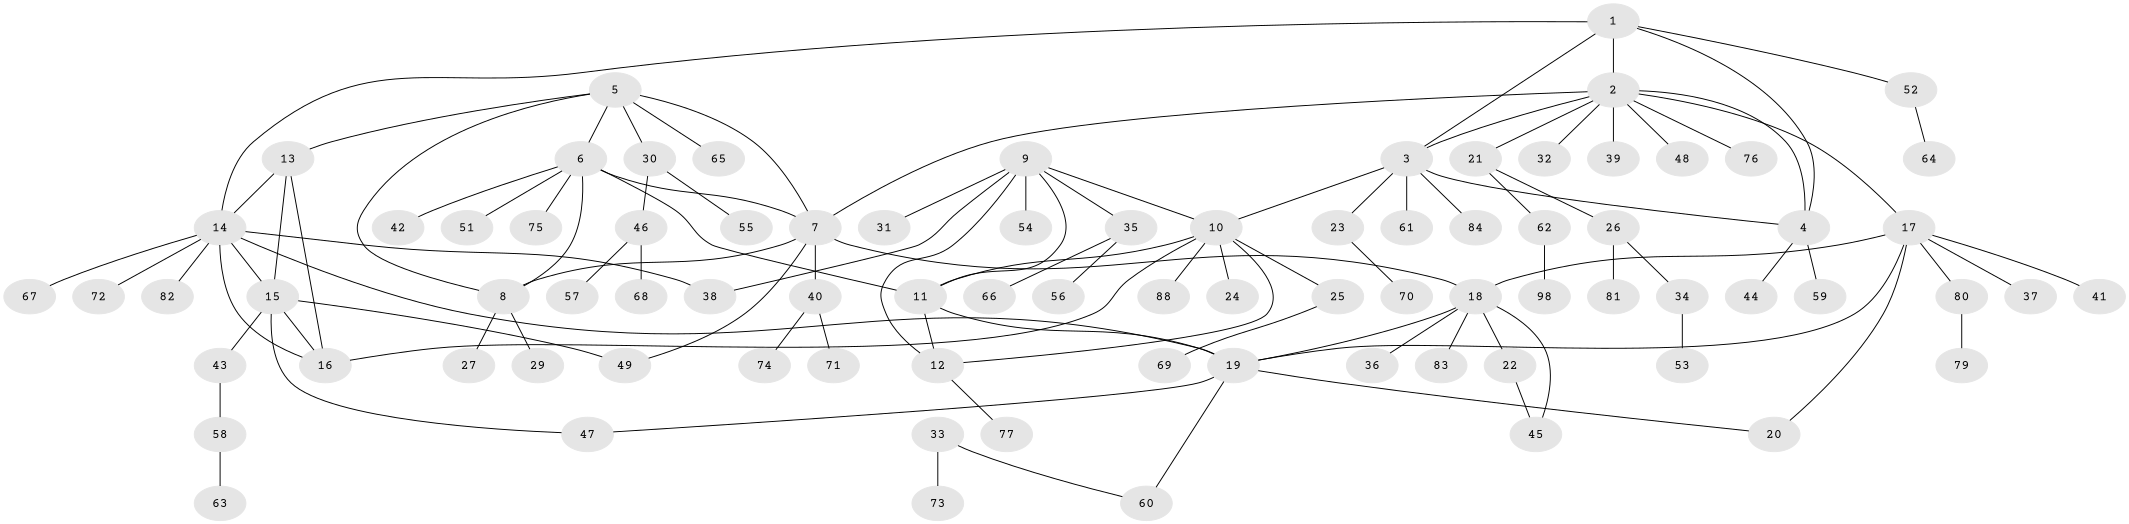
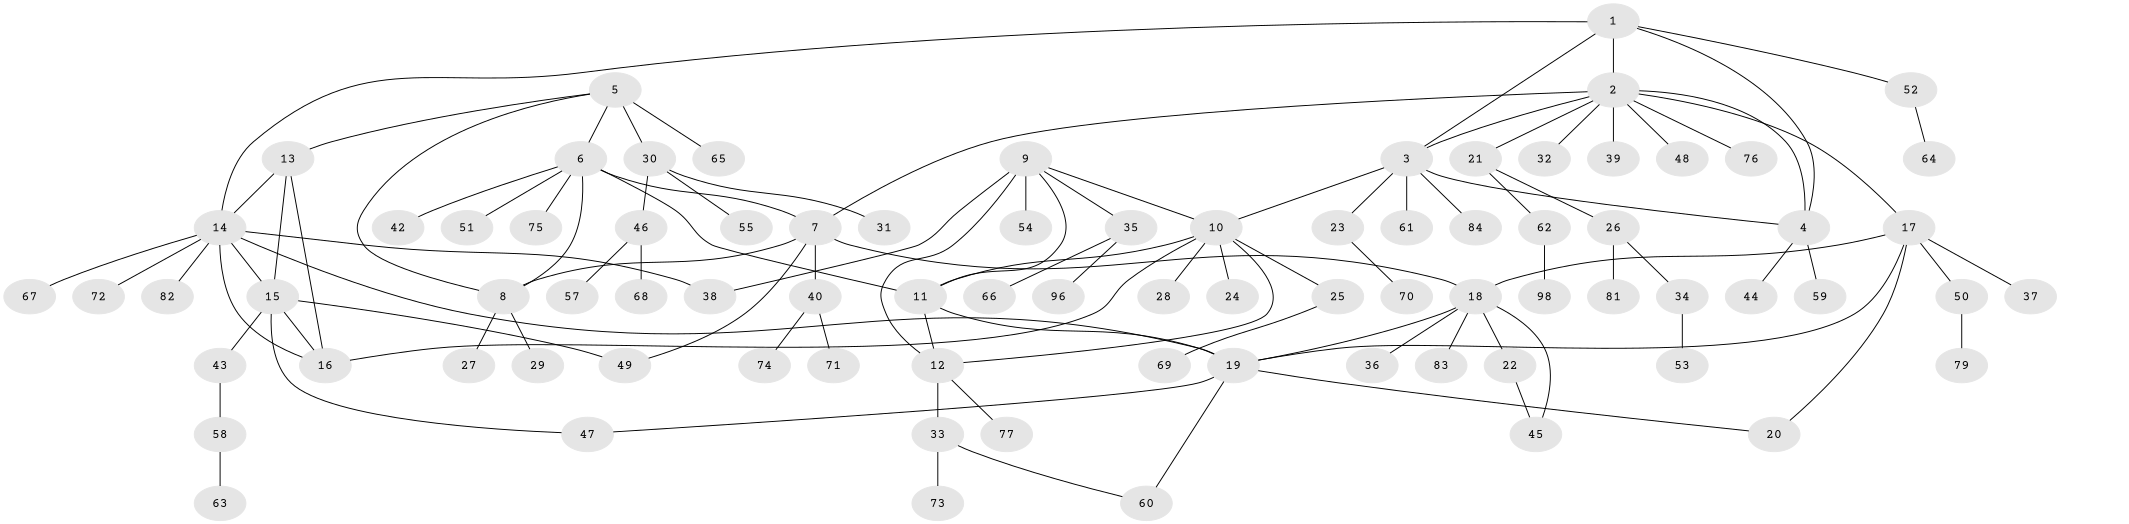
edge "5" -- "7": removed
edge "9" -- "31": now "30" -- "31"
node "56": label "56" -> "96"
node "88": label "88" -> "28"
node "80": label "80" -> "50"
node "41": removed
edge "12" -- "33": added
